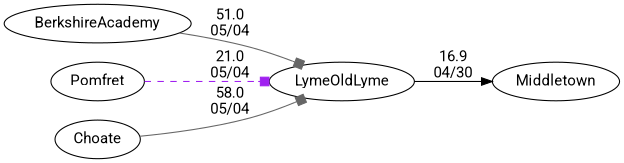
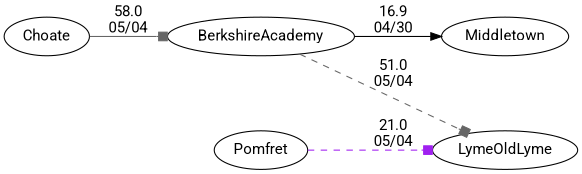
edge "BerkshireAcademy" -> "LymeOldLyme": style solid -> dashed
edge "LymeOldLyme" -> "Middletown": now "BerkshireAcademy" -> "Middletown"
edge "Choate" -> "LymeOldLyme": now "Choate" -> "BerkshireAcademy"
